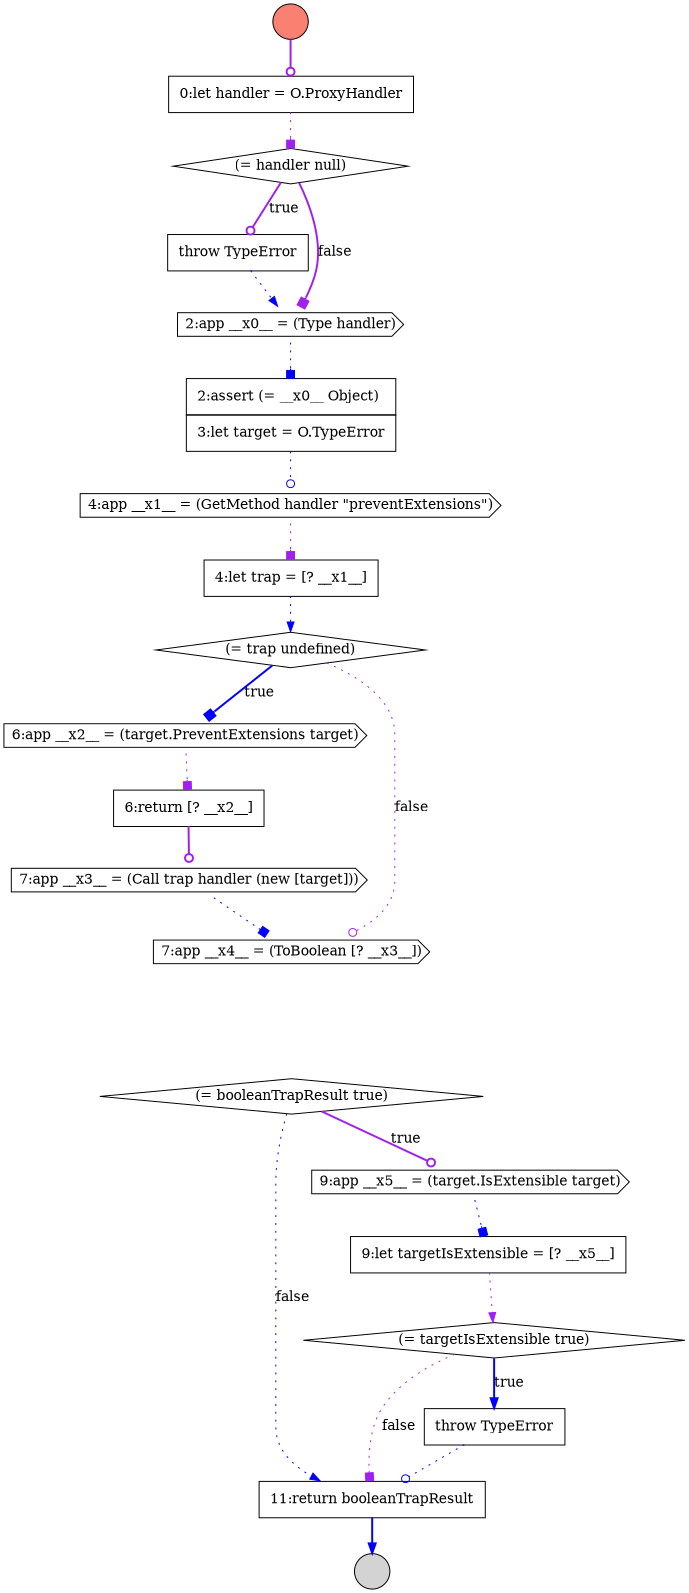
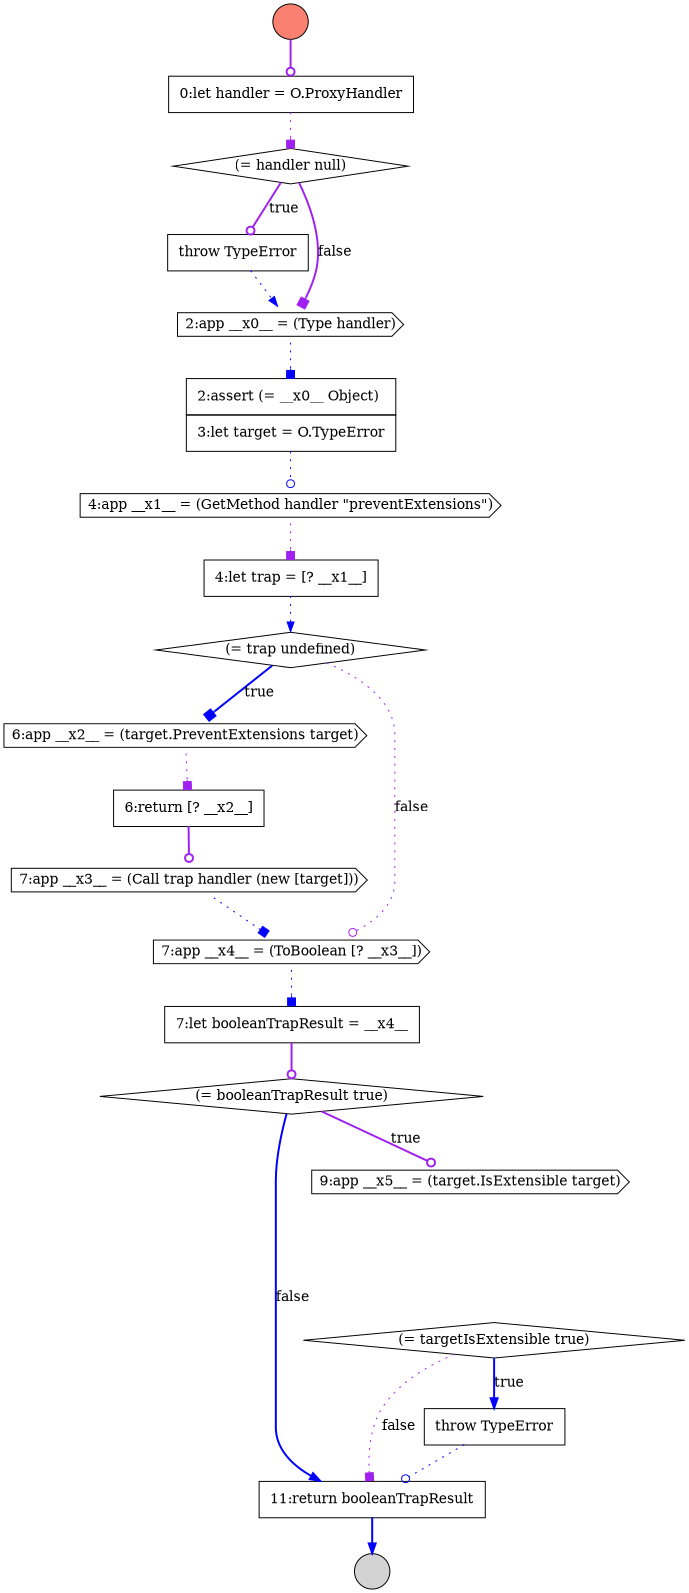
node "7:let booleanTrapResult = __x4__": added
node "9:let targetIsExtensible = [? __x5__]": removed
edge "(= booleanTrapResult true)" -> "11:return booleanTrapResult": style dotted -> bold
